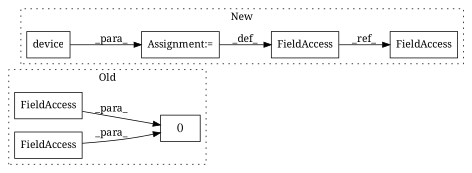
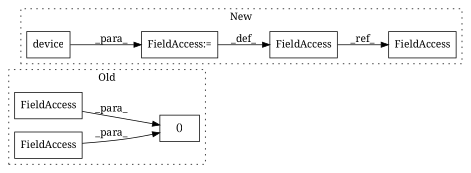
node "Assignment:=": label "Assignment:=" -> "FieldAccess:="
